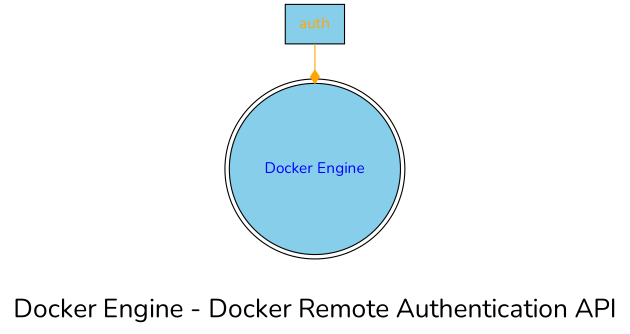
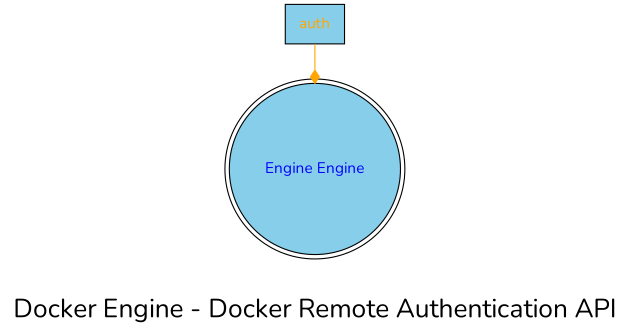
node "Docker Engine": label "Docker Engine" -> "Engine Engine"
